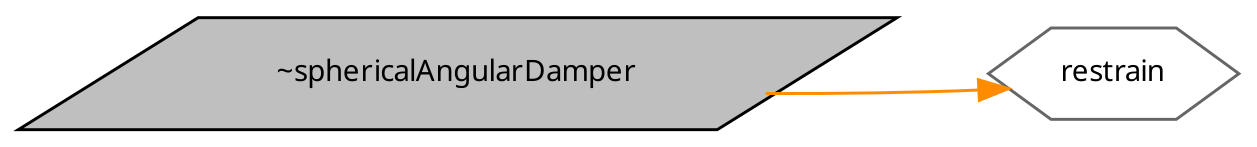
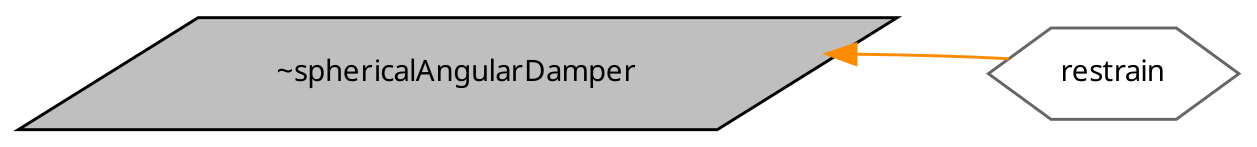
edge "~sphericalAngularDamper" -> "restrain": reversed
